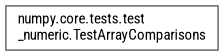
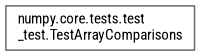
node "numpy.core.tests.test _numeric.TestArrayComparisons": label "numpy.core.tests.test _numeric.TestArrayComparisons" -> "numpy.core.tests.test _test.TestArrayComparisons"
